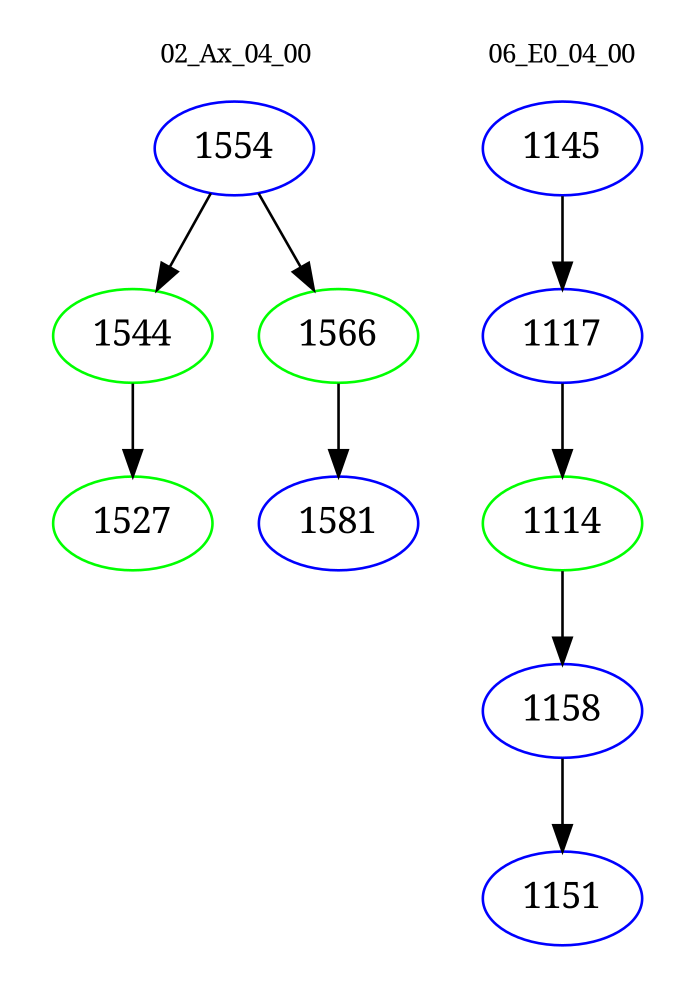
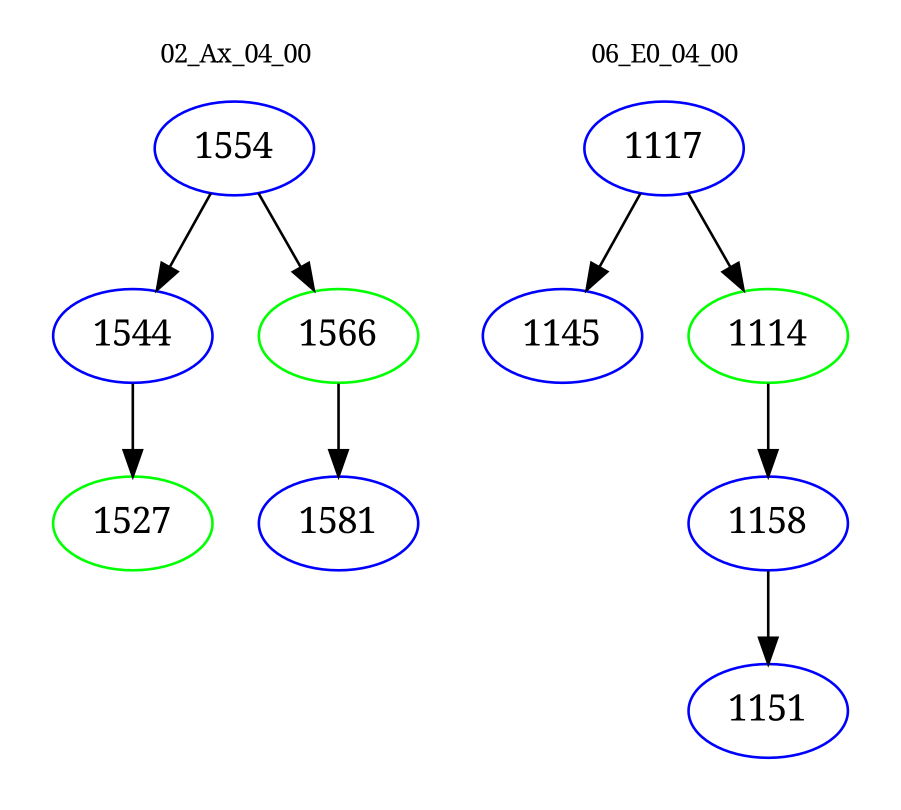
edge "1145" -> "1117": reversed
node "1544": color green -> blue
